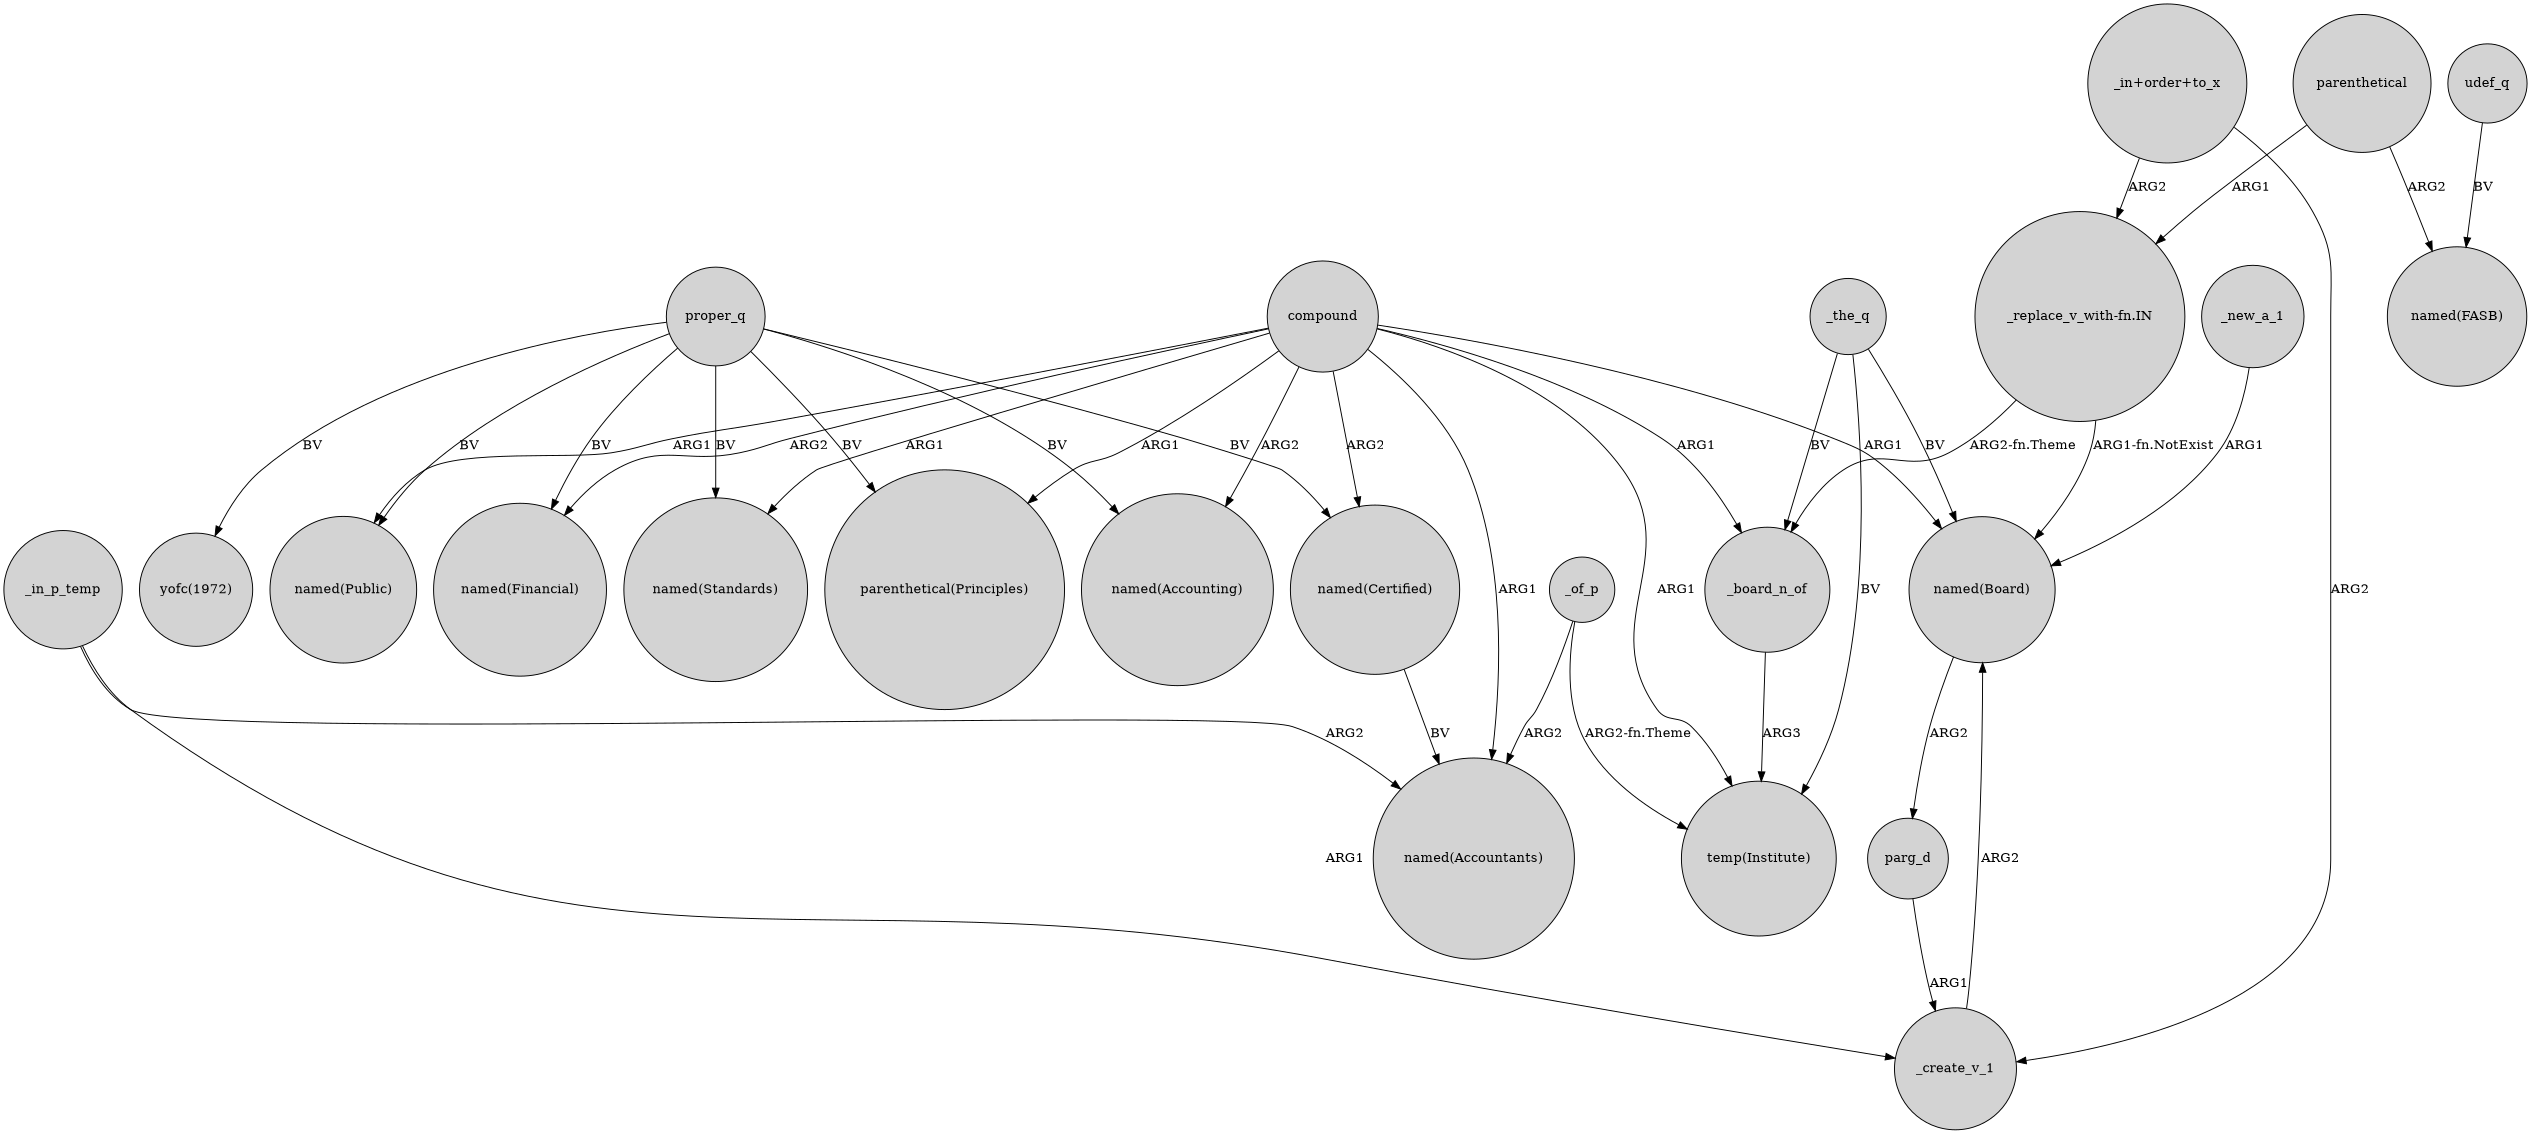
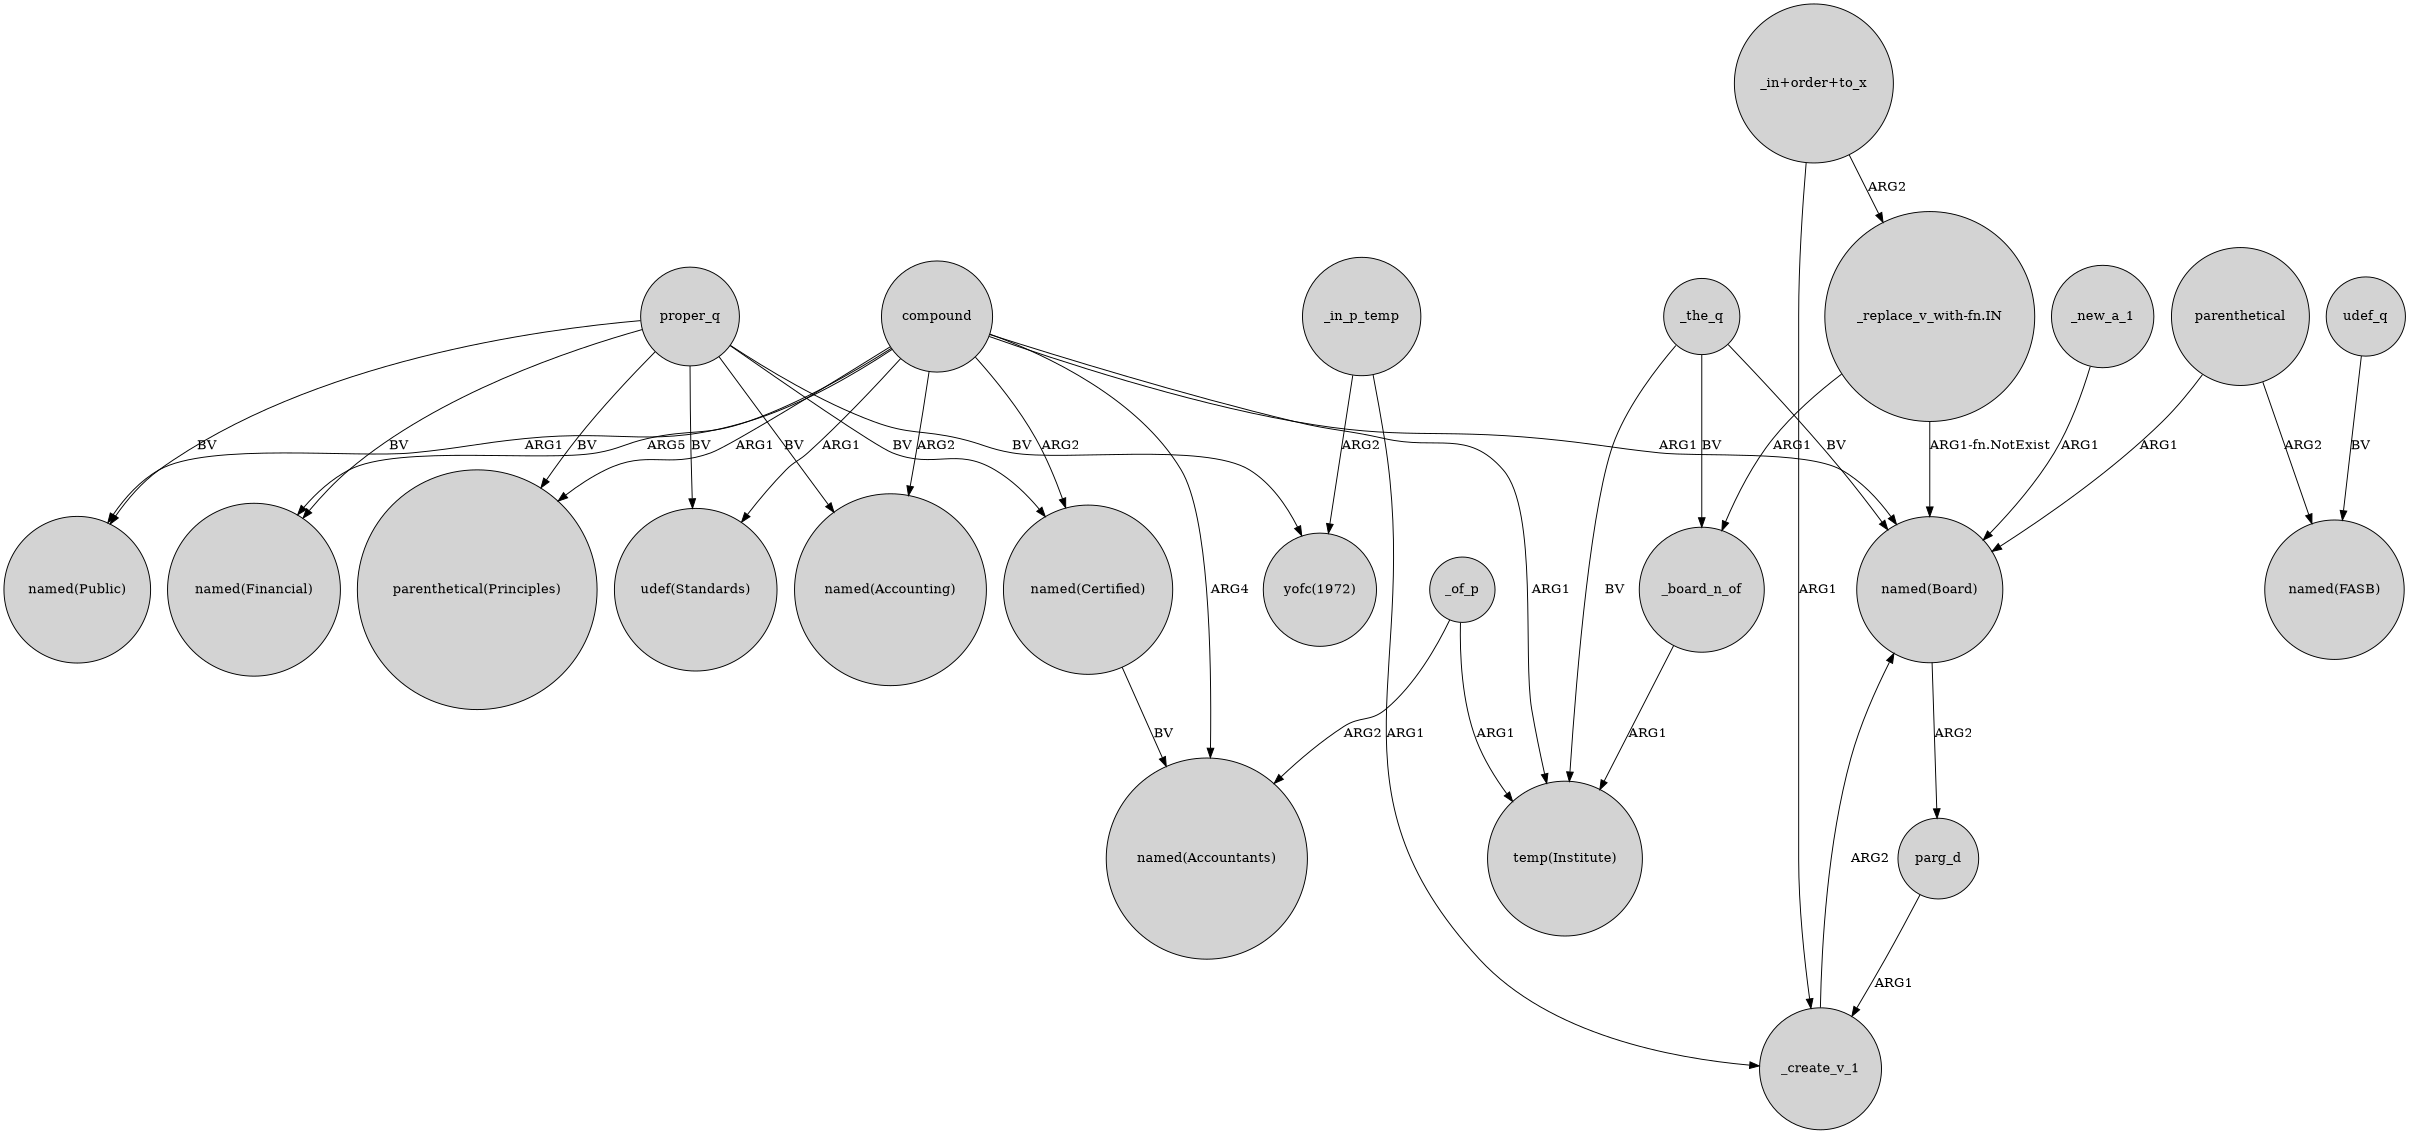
edge "parenthetical" -> "_replace_v_with-fn.IN": now "parenthetical" -> "named(Board)"
edge "compound" -> "_board_n_of": removed, label "ARG1"
edge "compound" -> "named(Financial)": label "ARG2" -> "ARG5"
edge "_replace_v_with-fn.IN" -> "_board_n_of": label "ARG2-fn.Theme" -> "ARG1"
node "named(Standards)": label "named(Standards)" -> "udef(Standards)"
edge "compound" -> "named(Accountants)": label "ARG1" -> "ARG4"
edge "_in+order+to_x" -> "_create_v_1": label "ARG2" -> "ARG1"
edge "_in_p_temp" -> "named(Accountants)": now "_in_p_temp" -> "yofc(1972)"
edge "_of_p" -> "temp(Institute)": label "ARG2-fn.Theme" -> "ARG1"
edge "_board_n_of" -> "temp(Institute)": label "ARG3" -> "ARG1"
